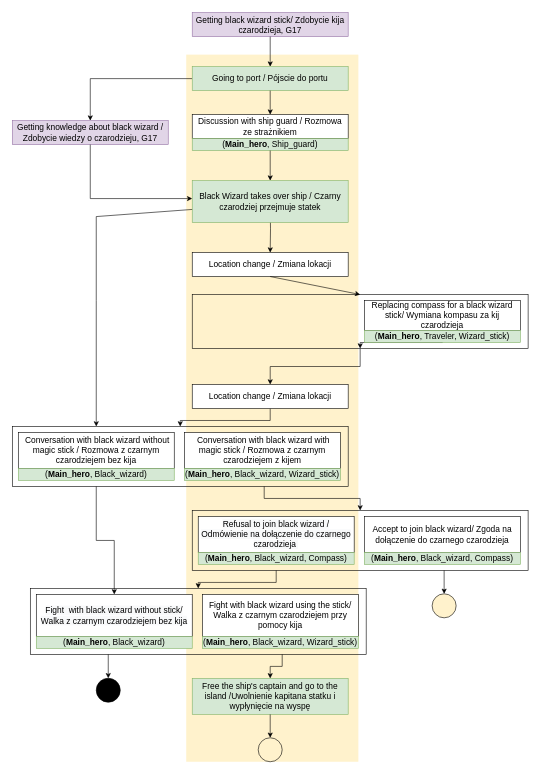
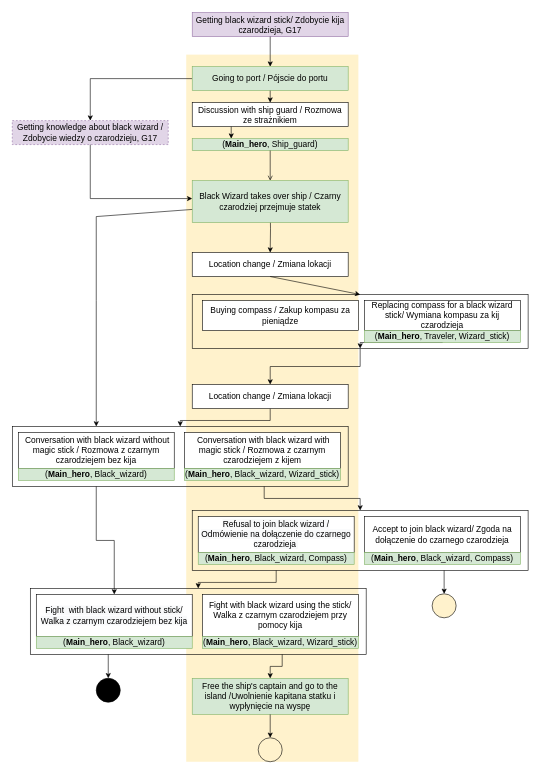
node "Discussion with ship guard / Rozmowa ze strażnikiem": moved (270, 126) -> (270, 114)
node "Getting knowledge about black wizard / Zdobycie wiedzy o czarodzieju, G17": style solid -> dashed
edge "(Main_hero, Ship_guard)" -> "Black Wizard takes over ship / Czarny czarodziej przejmuje statek": arrowhead classic -> open
node "Buying compass / Zakup kompasu za pieniądze": added
